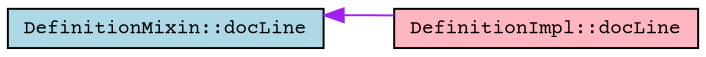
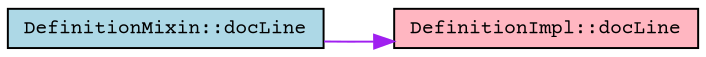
edge "DefinitionImpl::docLine" -> "DefinitionMixin::docLine": reversed
